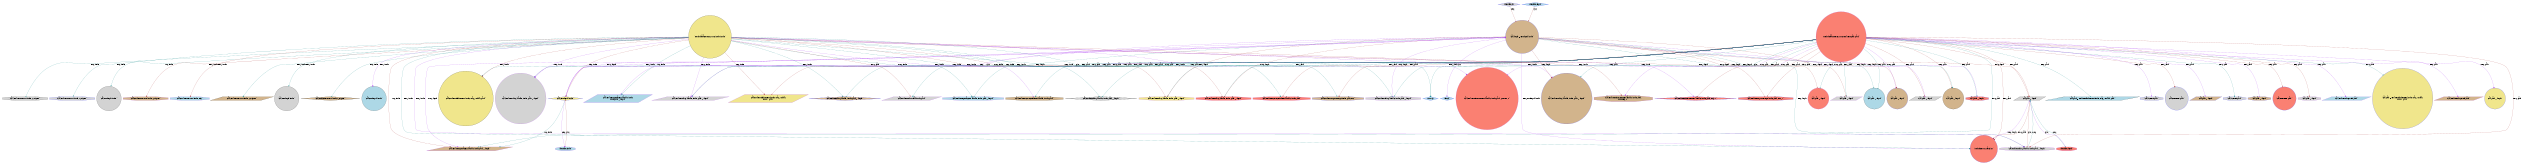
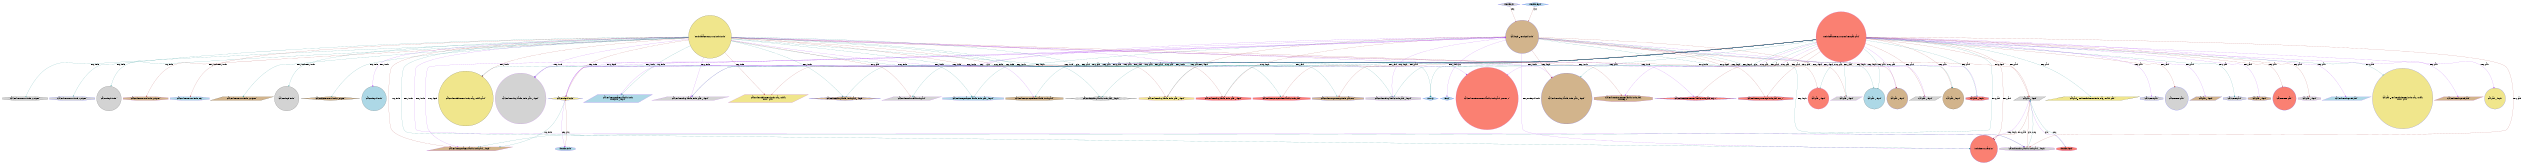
edge "(MethodParameterIn,struct inode *inode)" -> "(Call,ext4_ext_try_to_merge(inode, path, ex2 - 1))": label "DDG: depth" -> "DDG: inode"
node "(Call,path = ext4_ext_find_extent(inode, map->m_lblk, path))": fillcolor lightblue -> khaki
